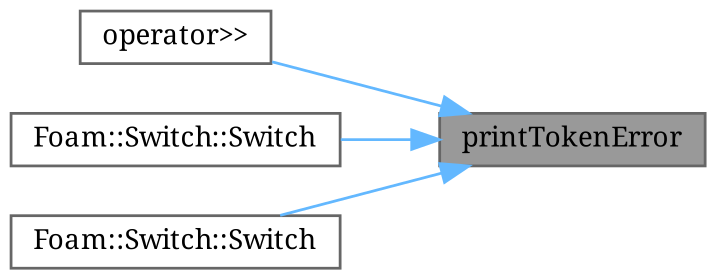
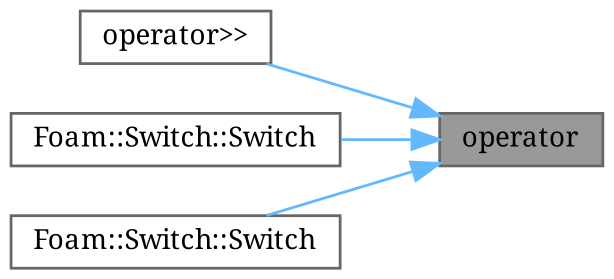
node "printTokenError": label "printTokenError" -> "operator"
